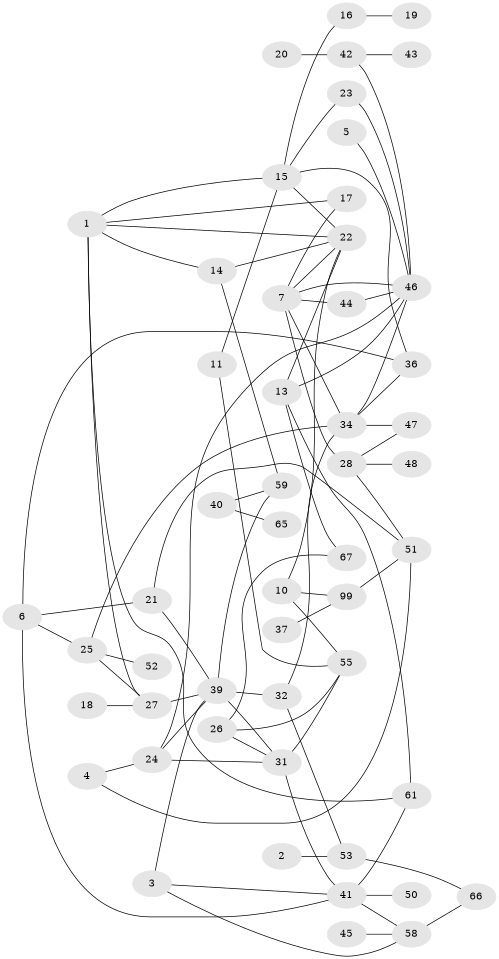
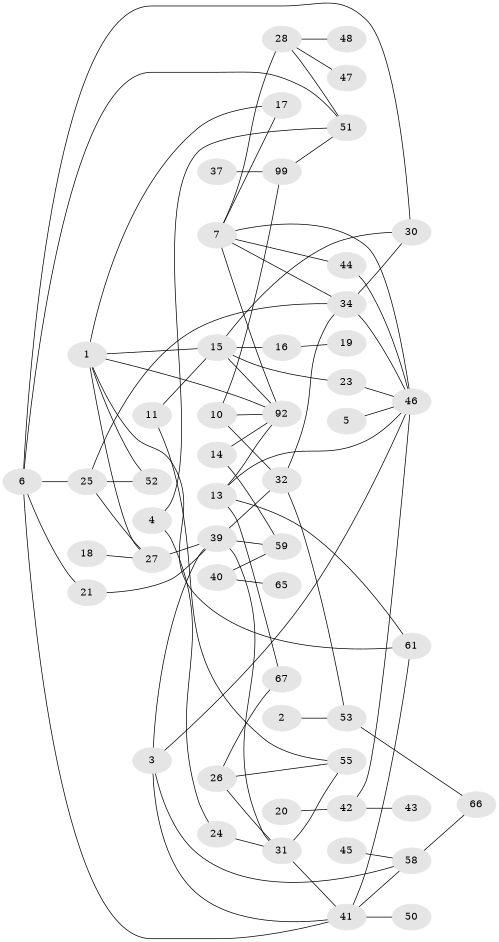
node "22": label "22" -> "92"
edge "1" -- "14": now "1" -- "52"
node "36": label "36" -> "30"
edge "34" -- "47": removed
edge "51" -- "21": now "51" -- "6"
edge "46" -- "24": now "46" -- "3"
edge "10" -- "55": now "10" -- "32"
edge "39" -- "24": removed
